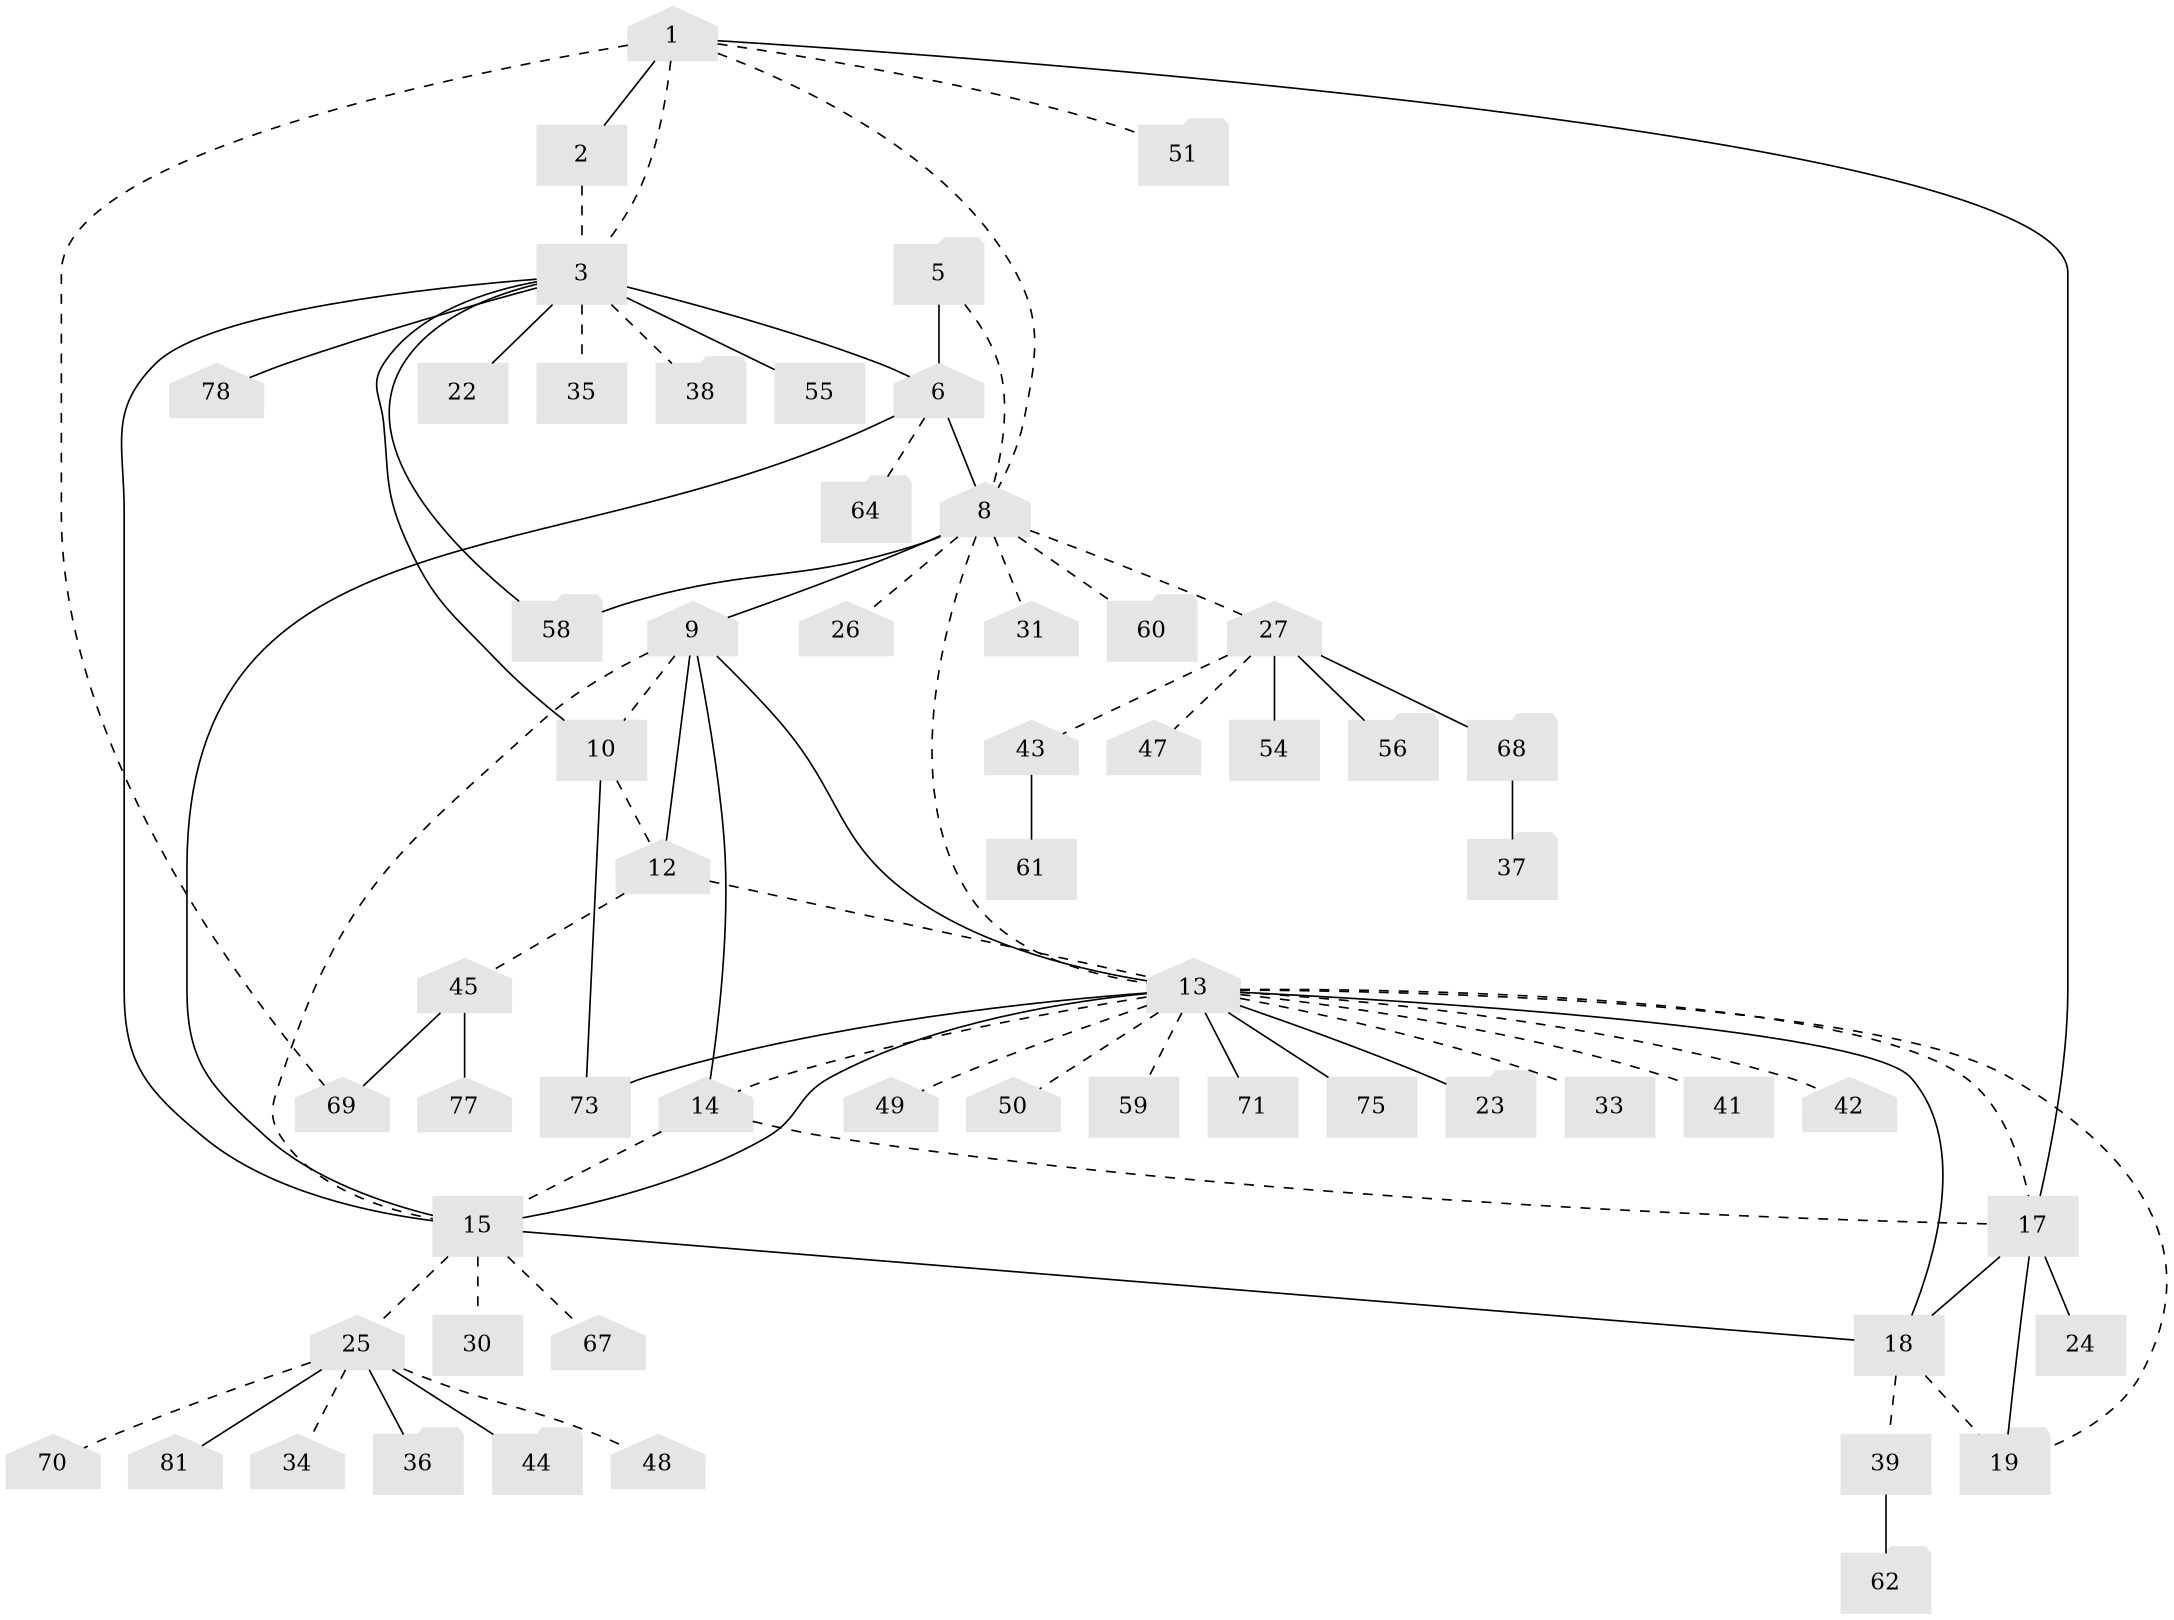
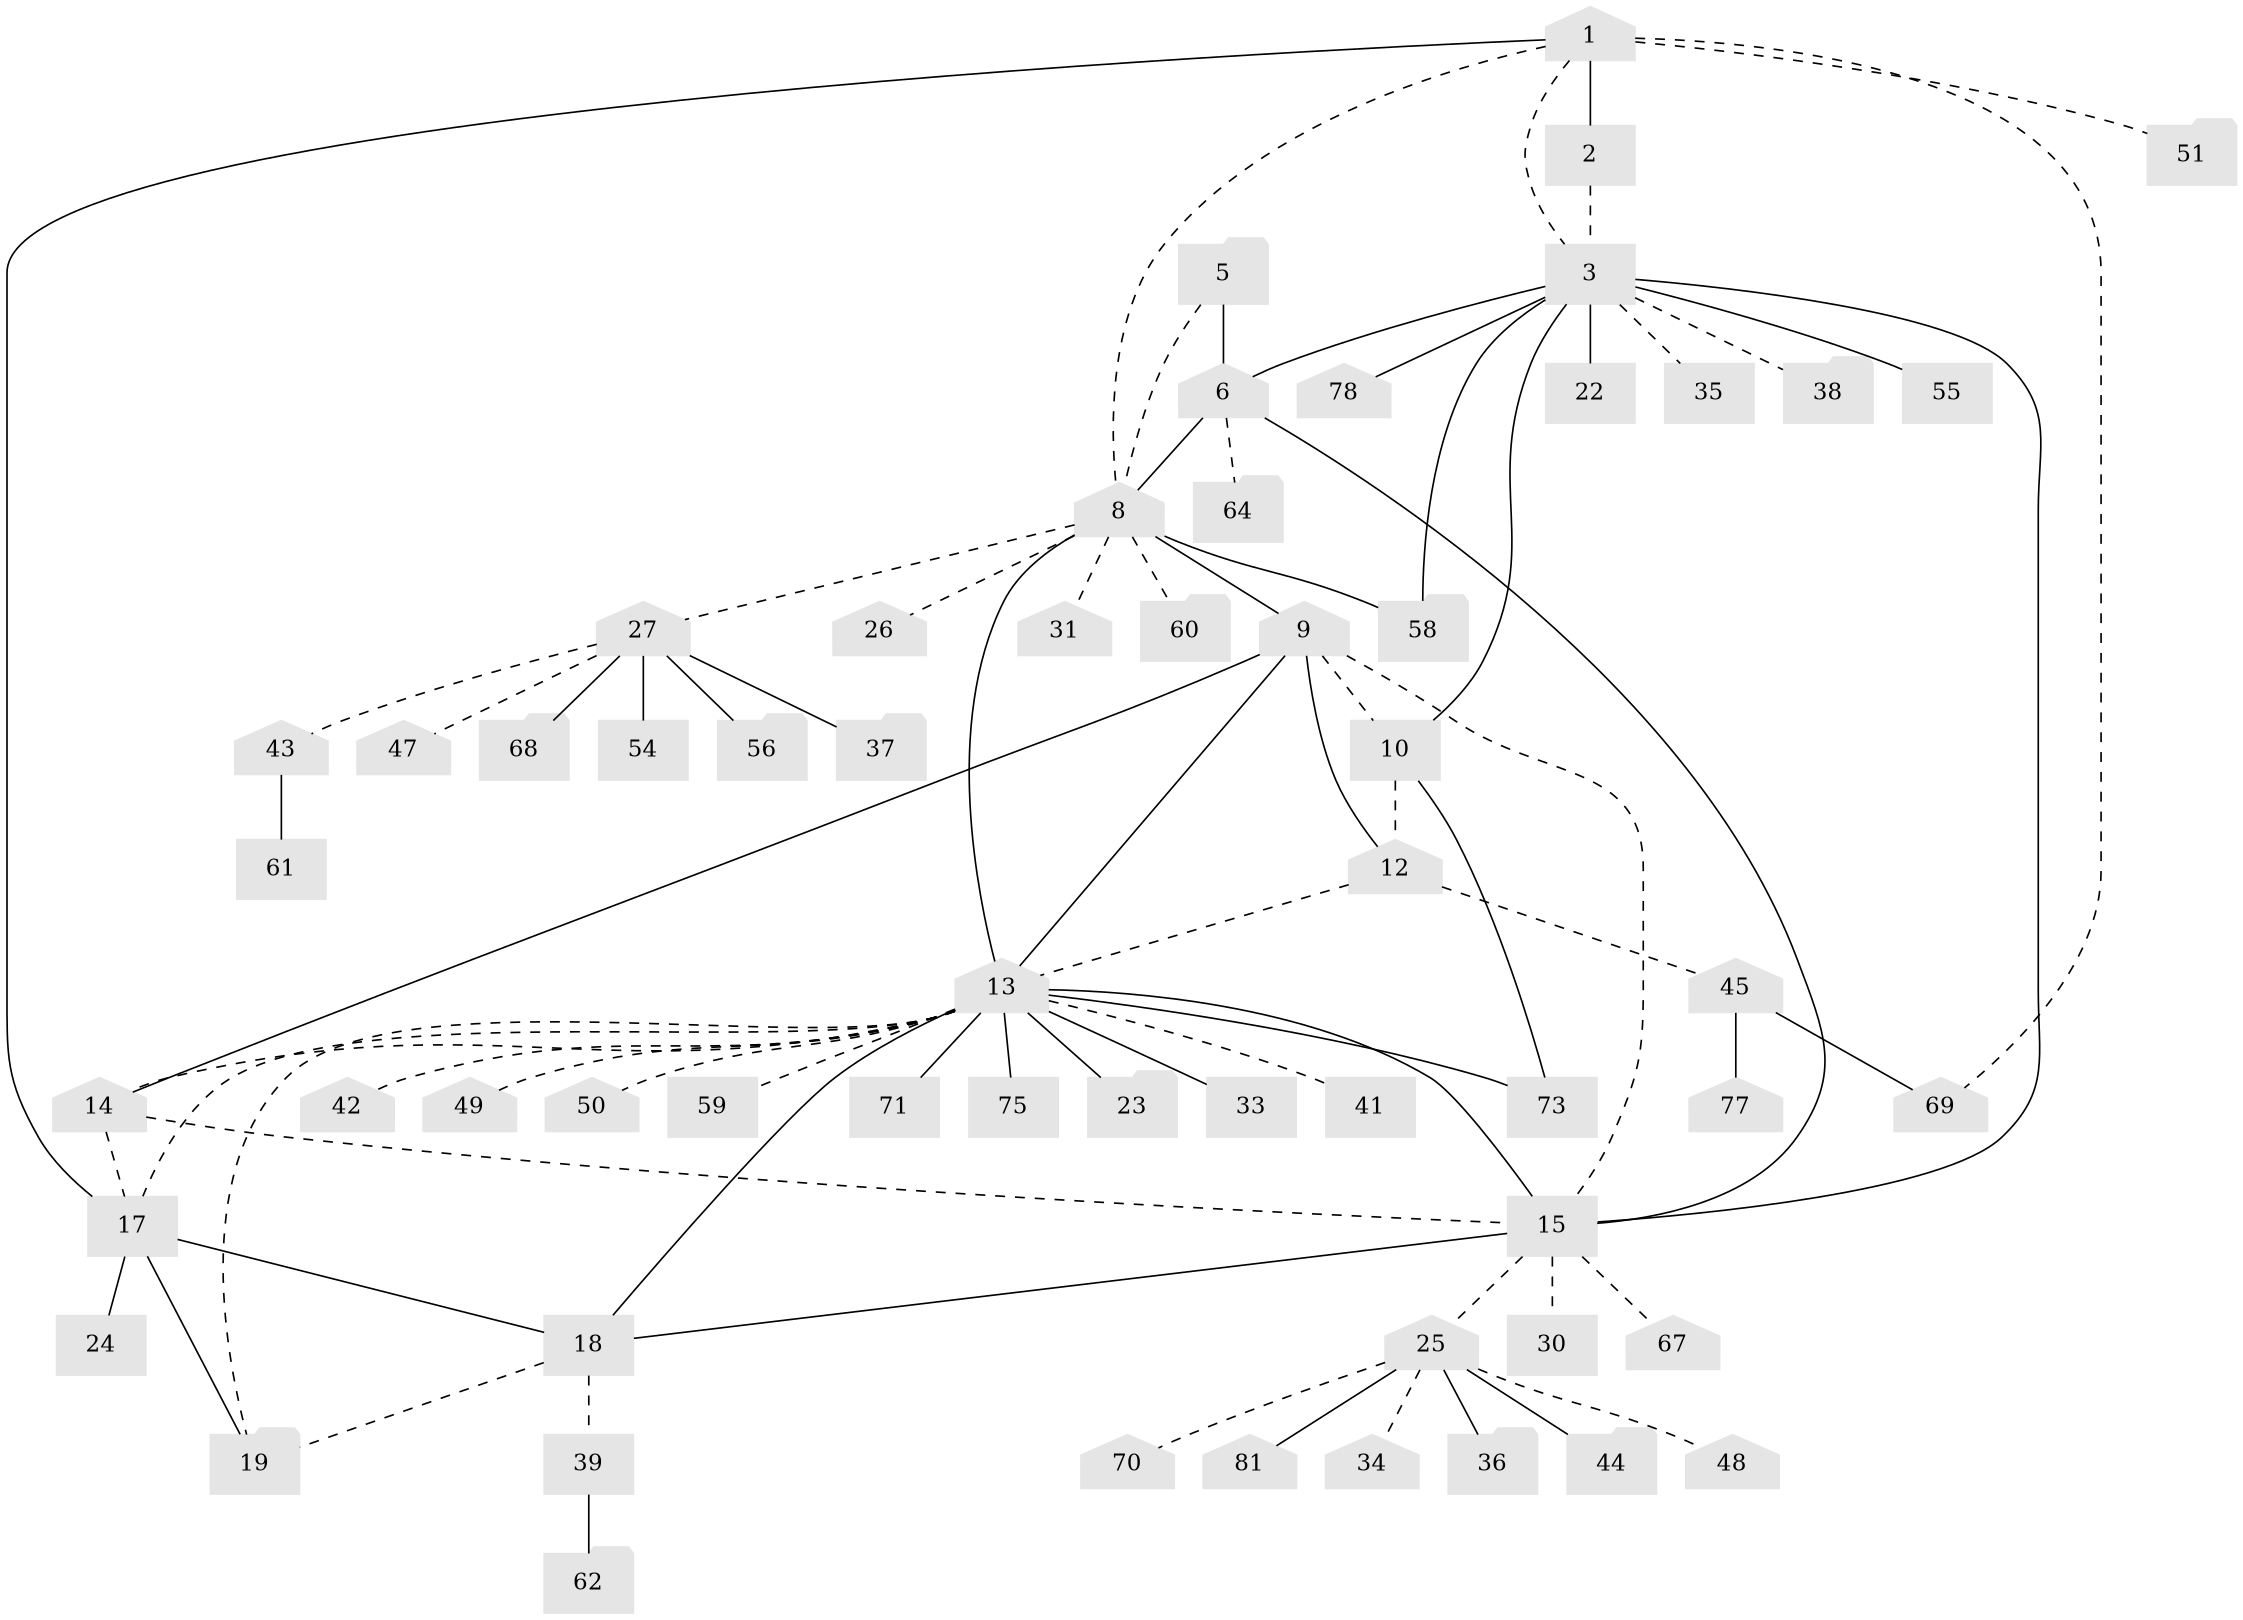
edge "68" -- "37": now "27" -- "37"
edge "8" -- "13": style dashed -> solid
edge "13" -- "33": style dashed -> solid
